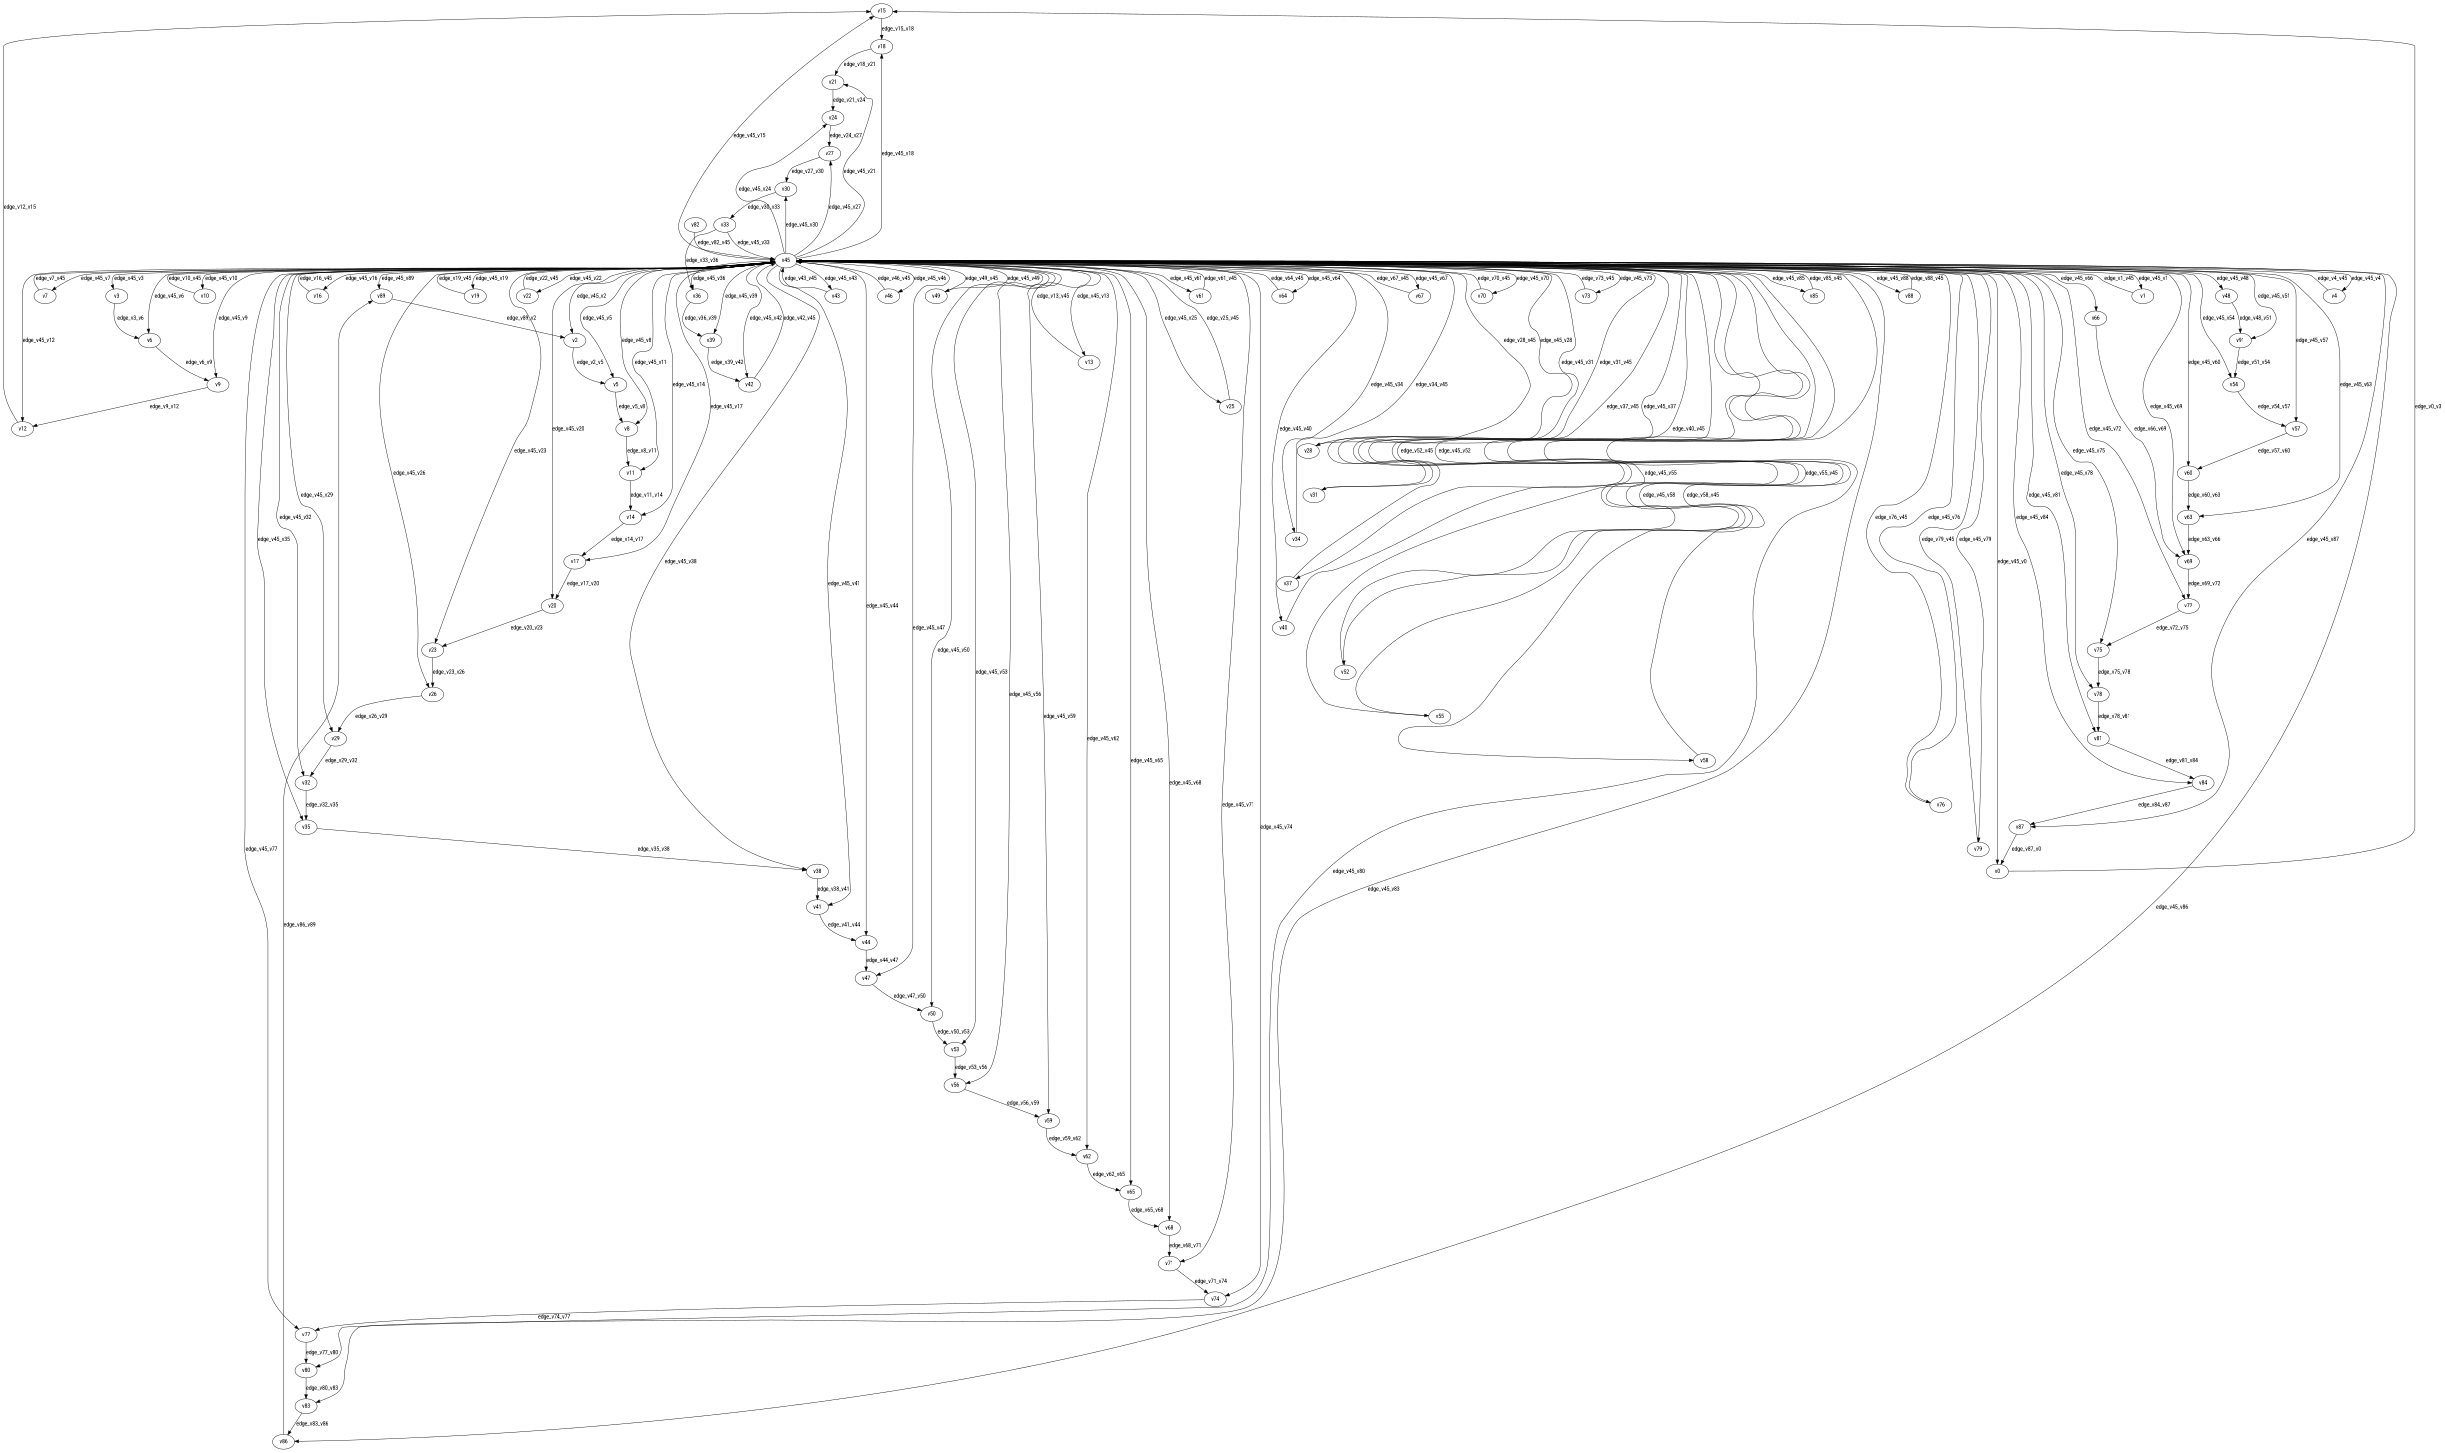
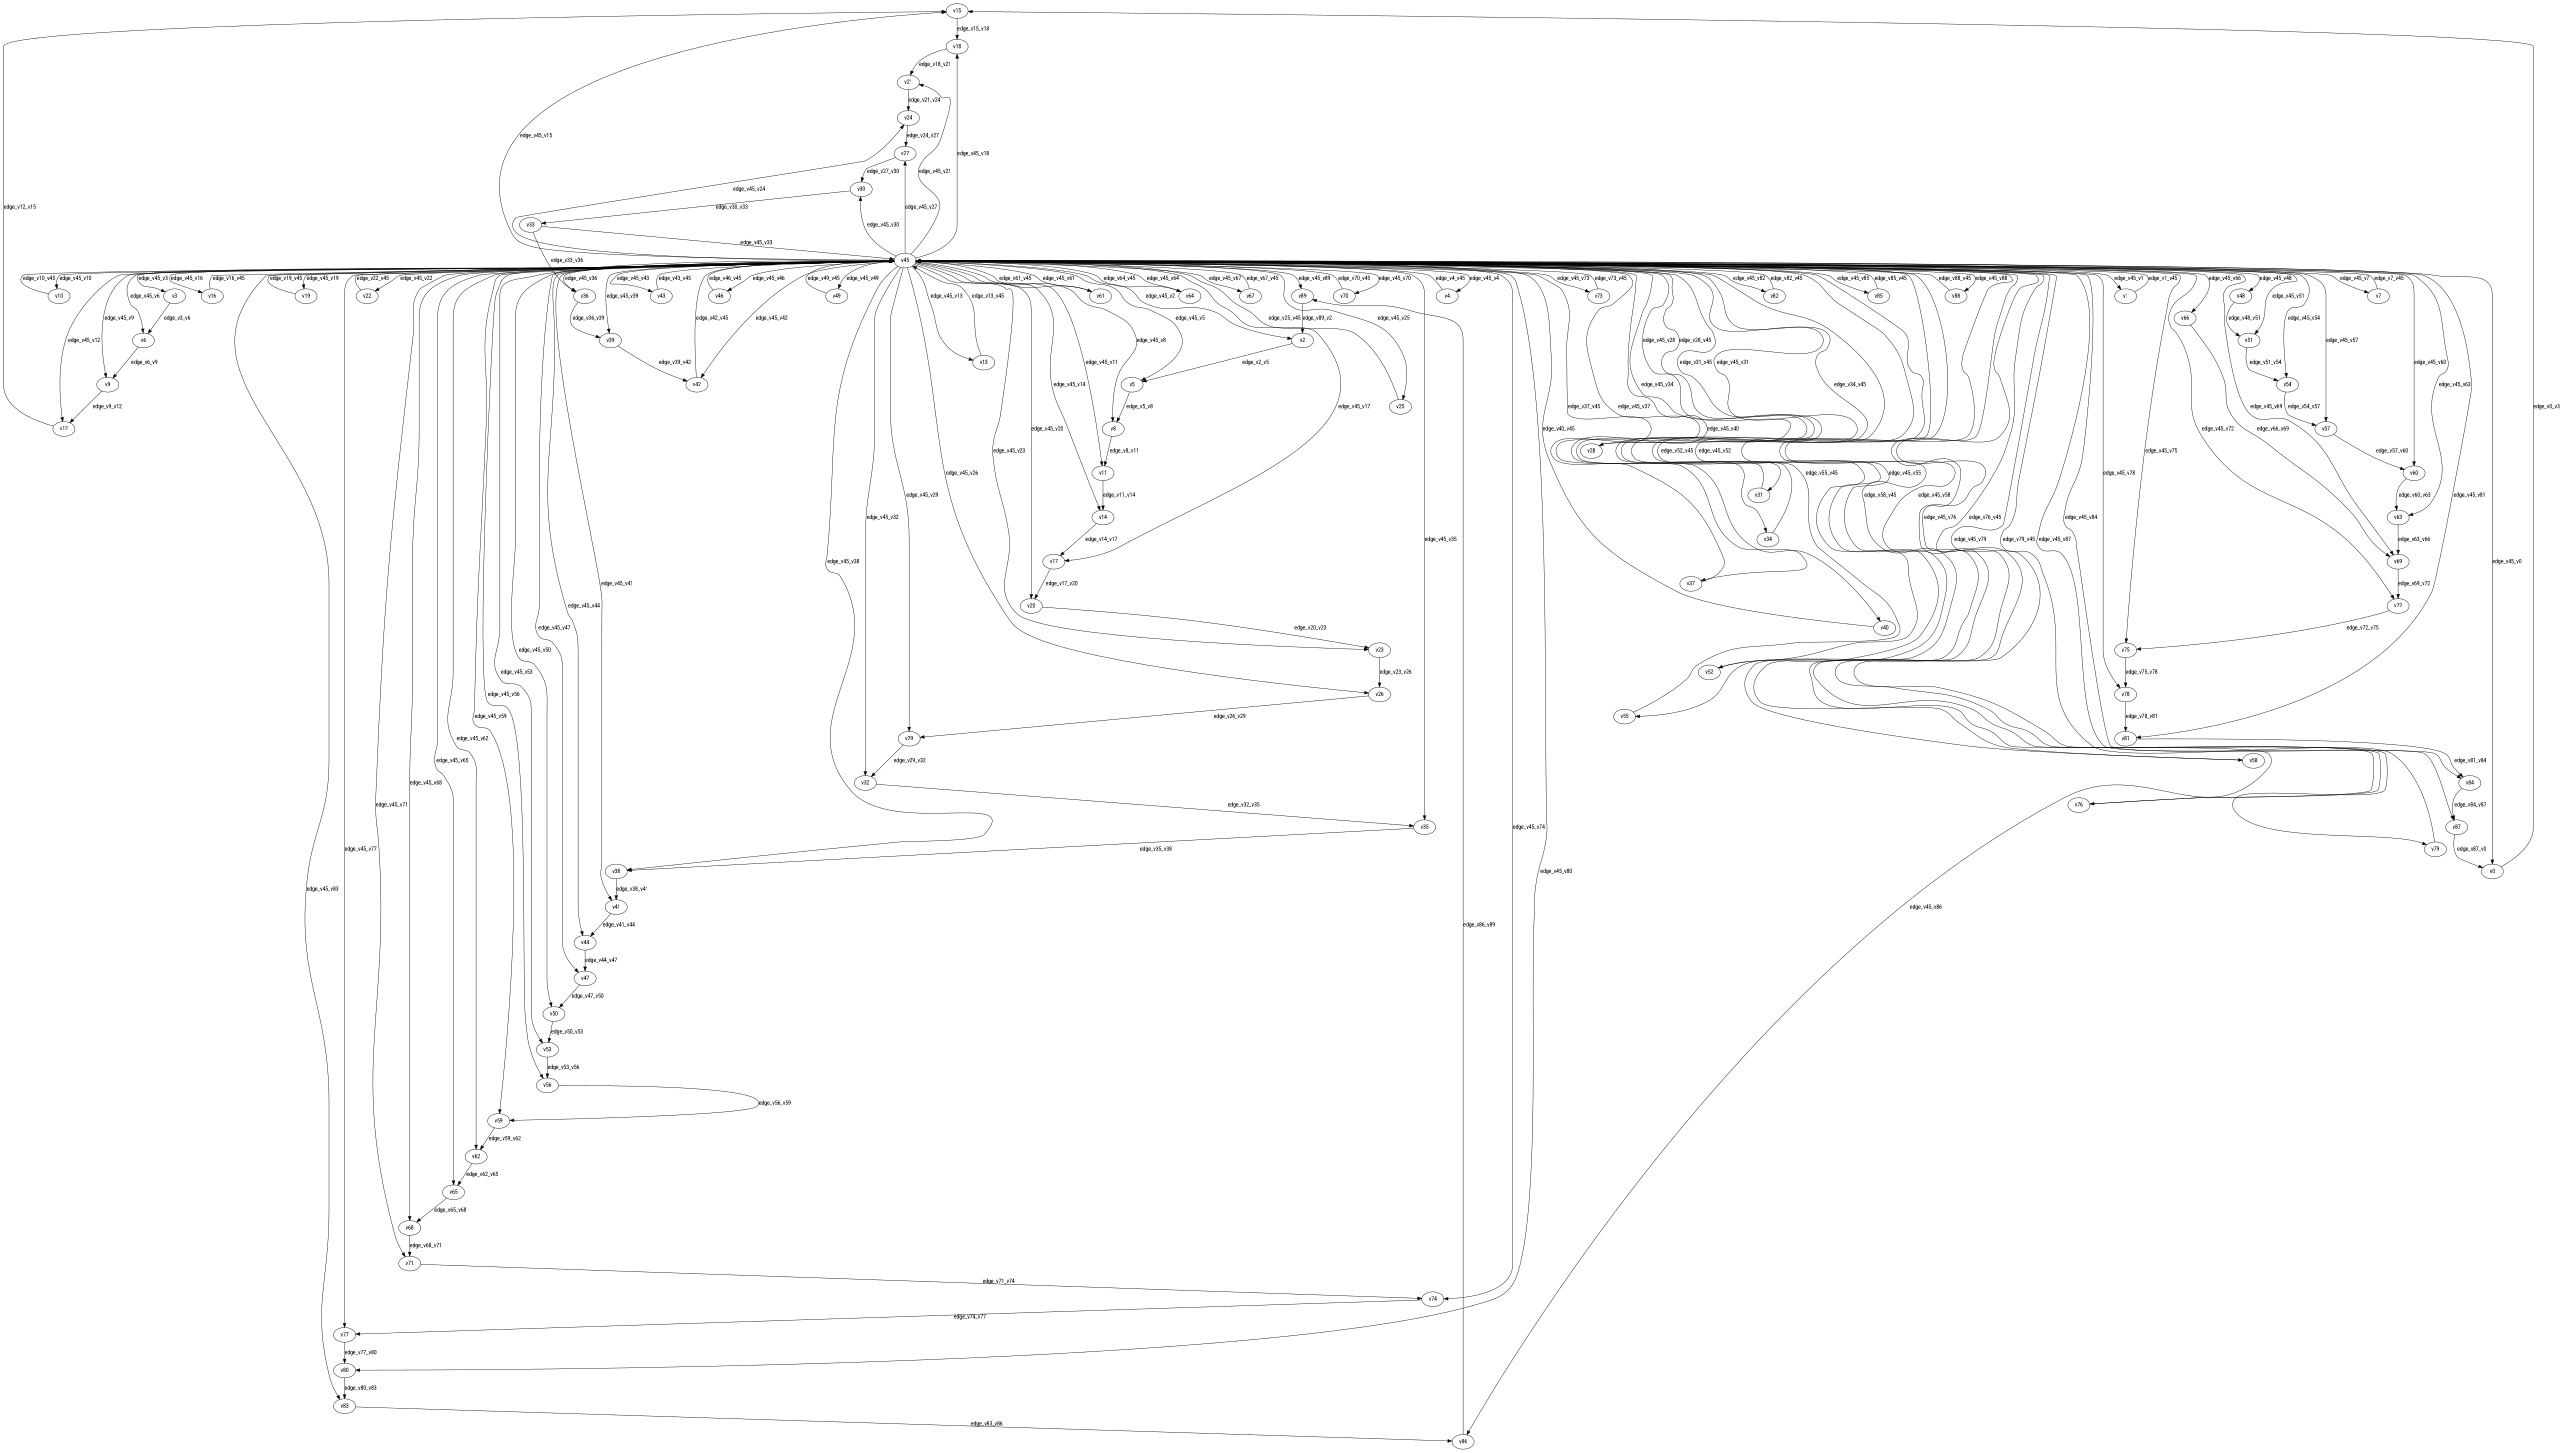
edge "v45" -> "v82": added, label "edge_v45_v82"
node "v91": label "v91" -> "v51"
